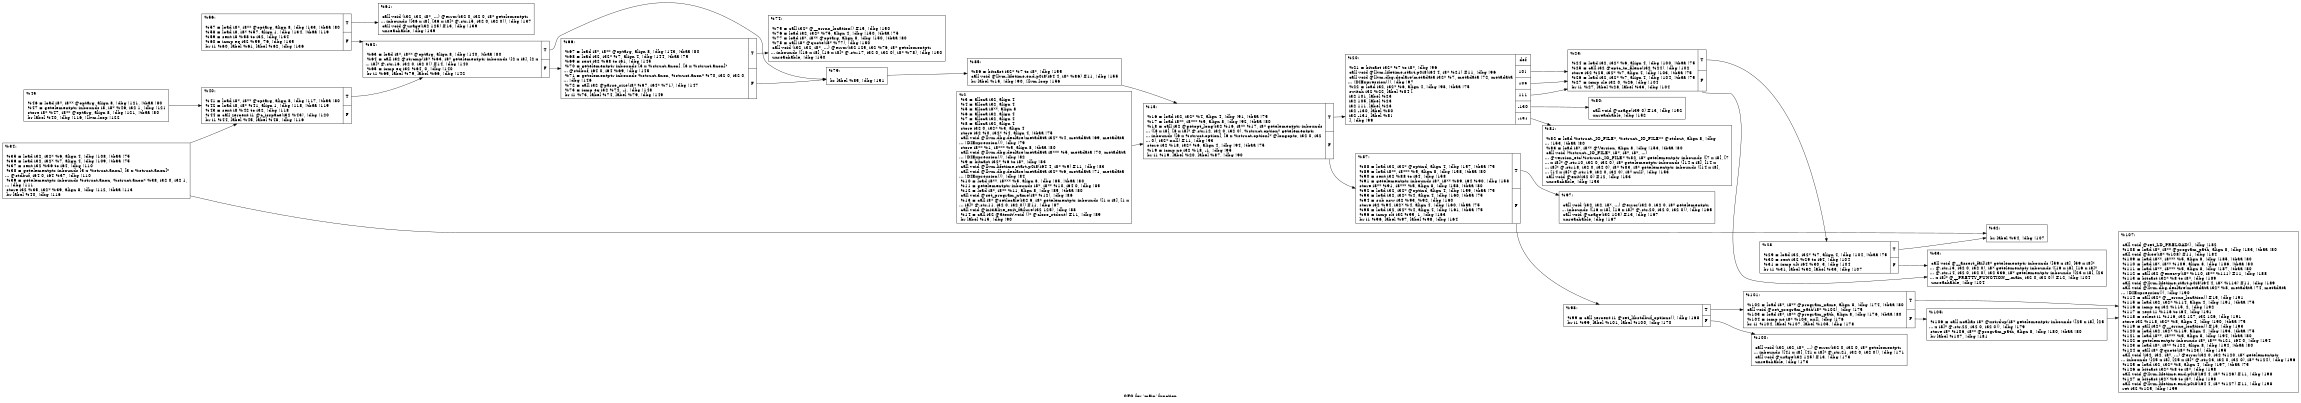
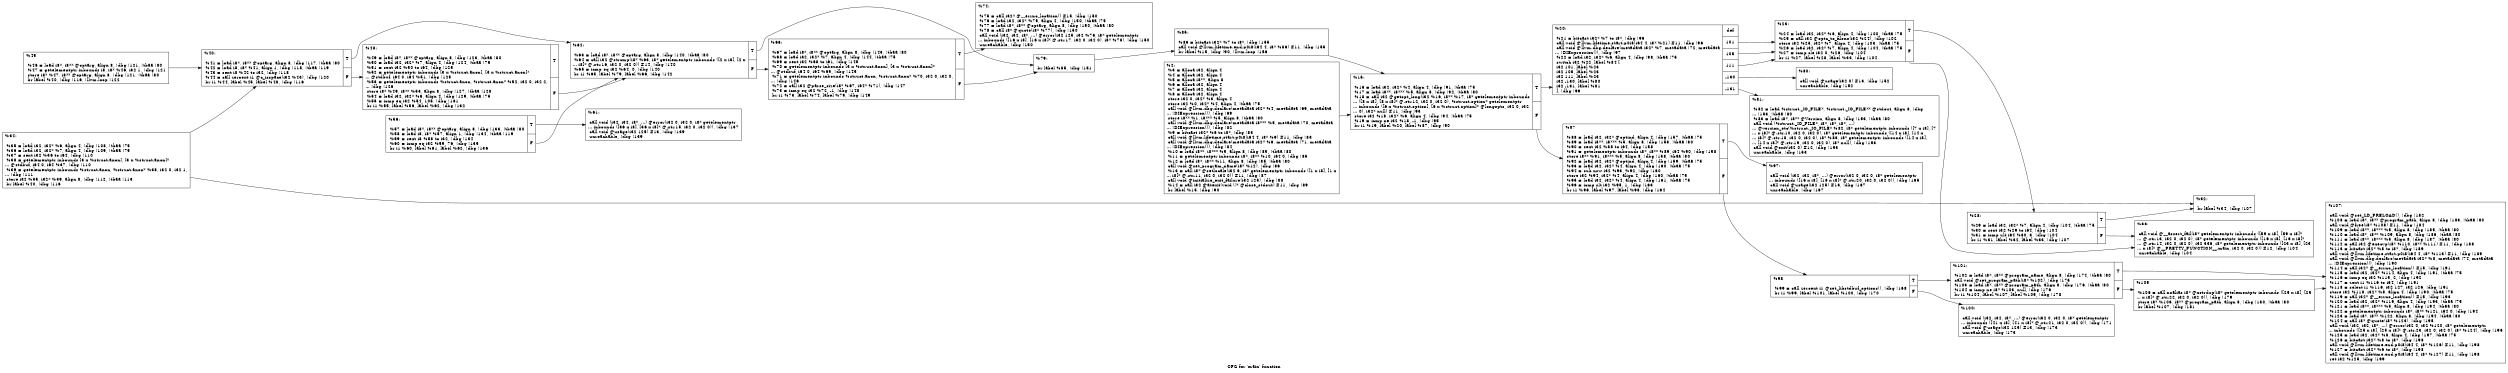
node "%48:": added
node "%80:": text "call void @usage(i39 0) #13, !dbg !152" -> "call void @usage(i32 0) #13, !dbg !152"
node "%2:": text "... !DIExpression()), !dbg !79" -> "... !DIExpression()), !dbg !69"
